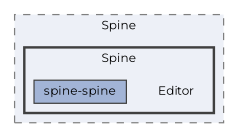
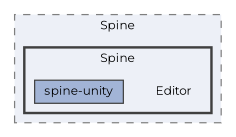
node "spine-spine": label "spine-spine" -> "spine-unity"
